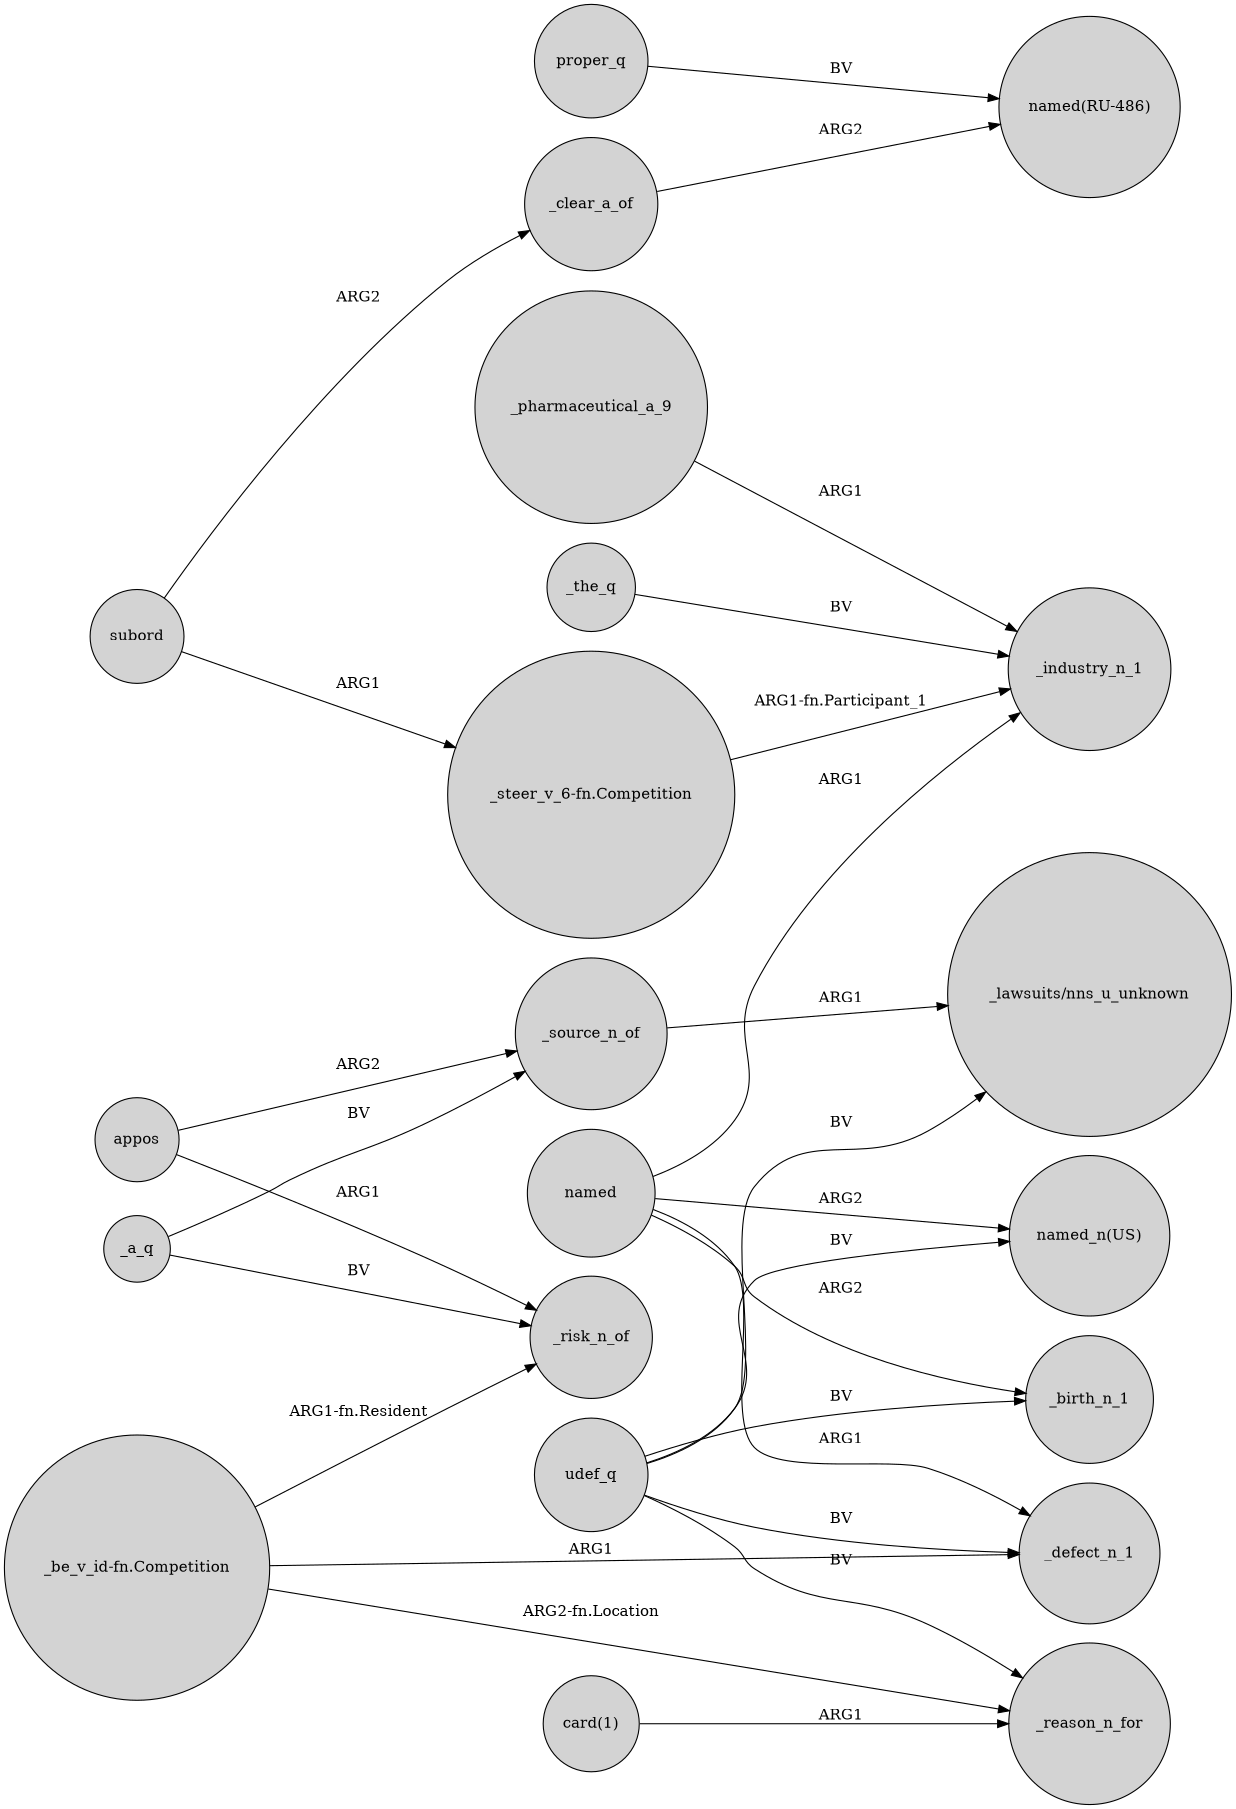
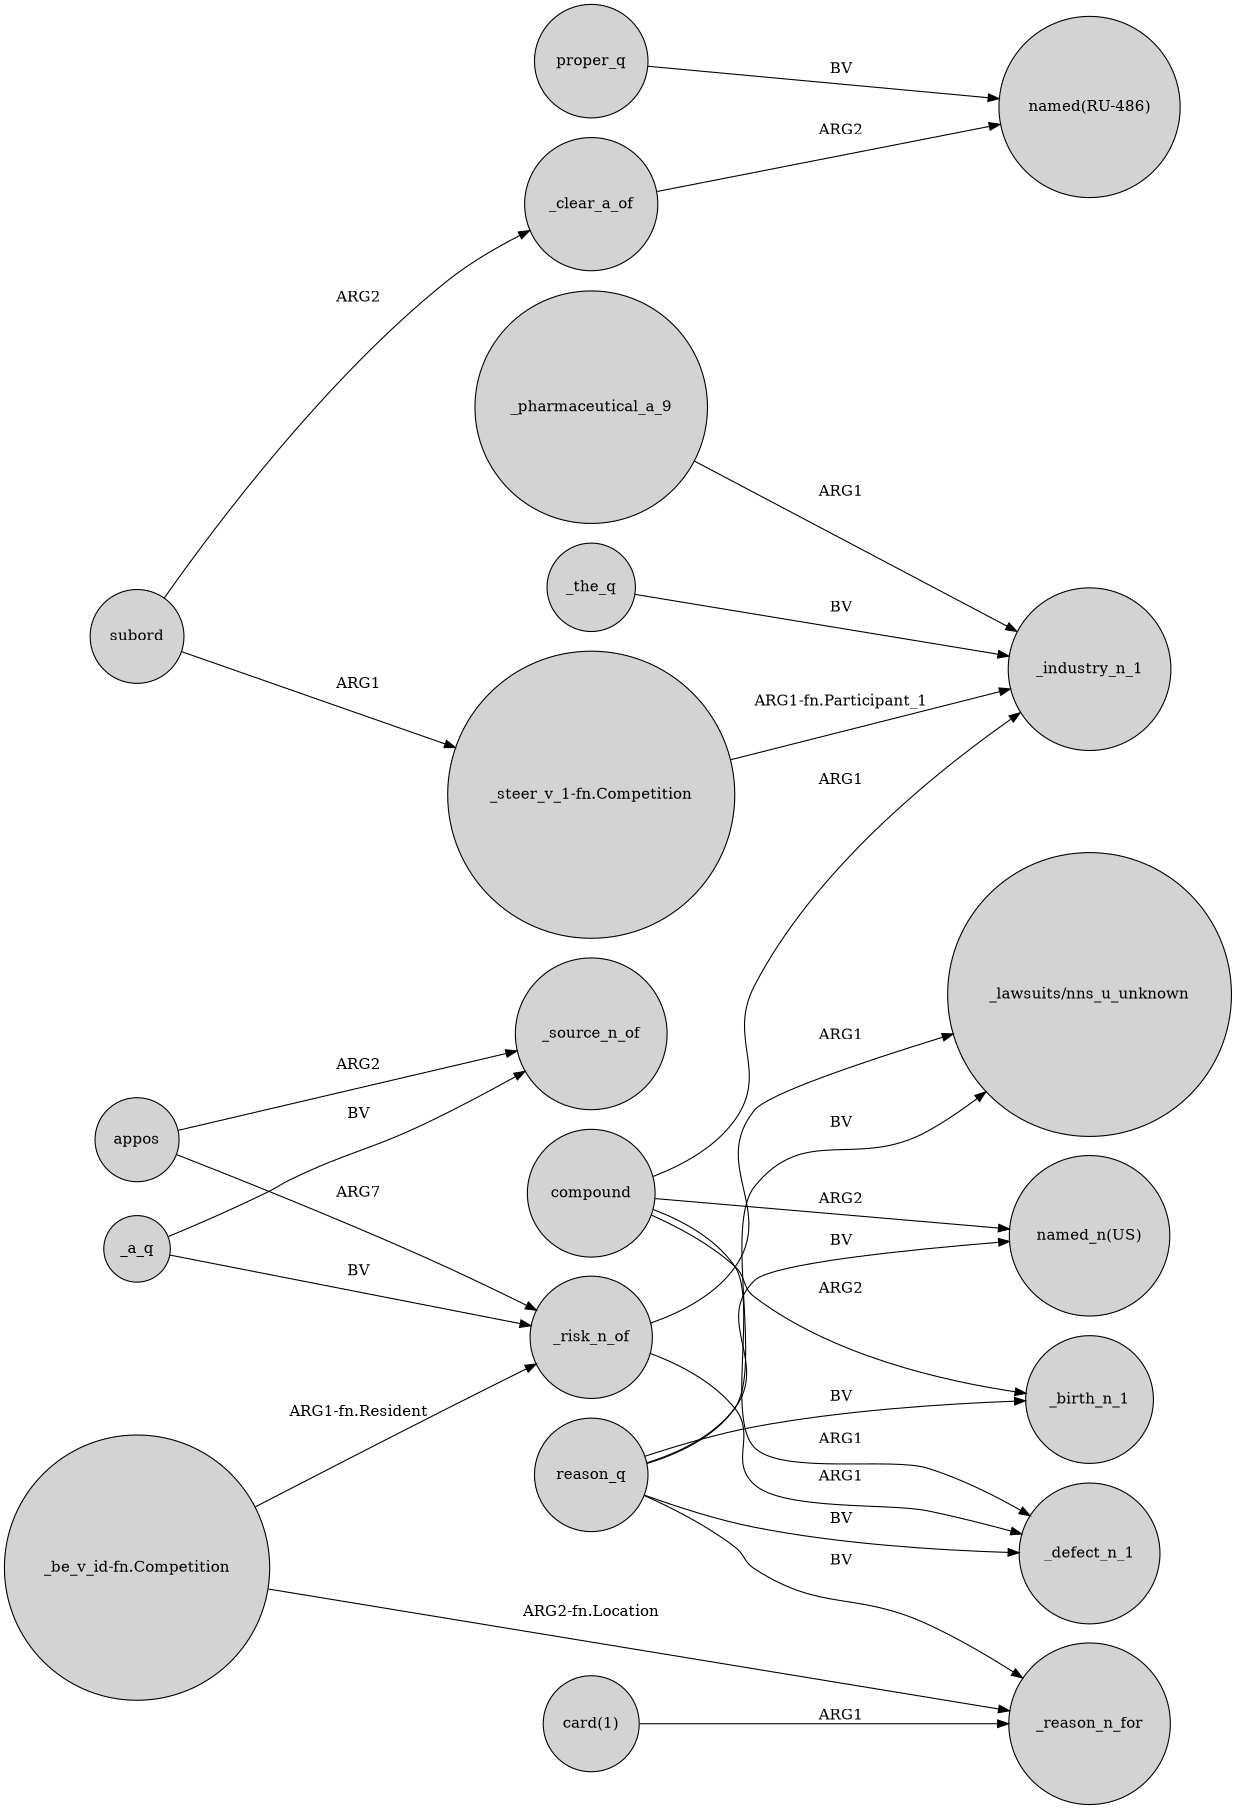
node "_steer_v_6-fn.Competition": label "_steer_v_6-fn.Competition" -> "_steer_v_1-fn.Competition"
edge "_source_n_of" -> "_lawsuits/nns_u_unknown": now "_risk_n_of" -> "_lawsuits/nns_u_unknown"
edge "appos" -> "_risk_n_of": label "ARG1" -> "ARG7"
node "named": label "named" -> "compound"
node "udef_q": label "udef_q" -> "reason_q"
edge "_be_v_id-fn.Competition" -> "_defect_n_1": now "_risk_n_of" -> "_defect_n_1"
